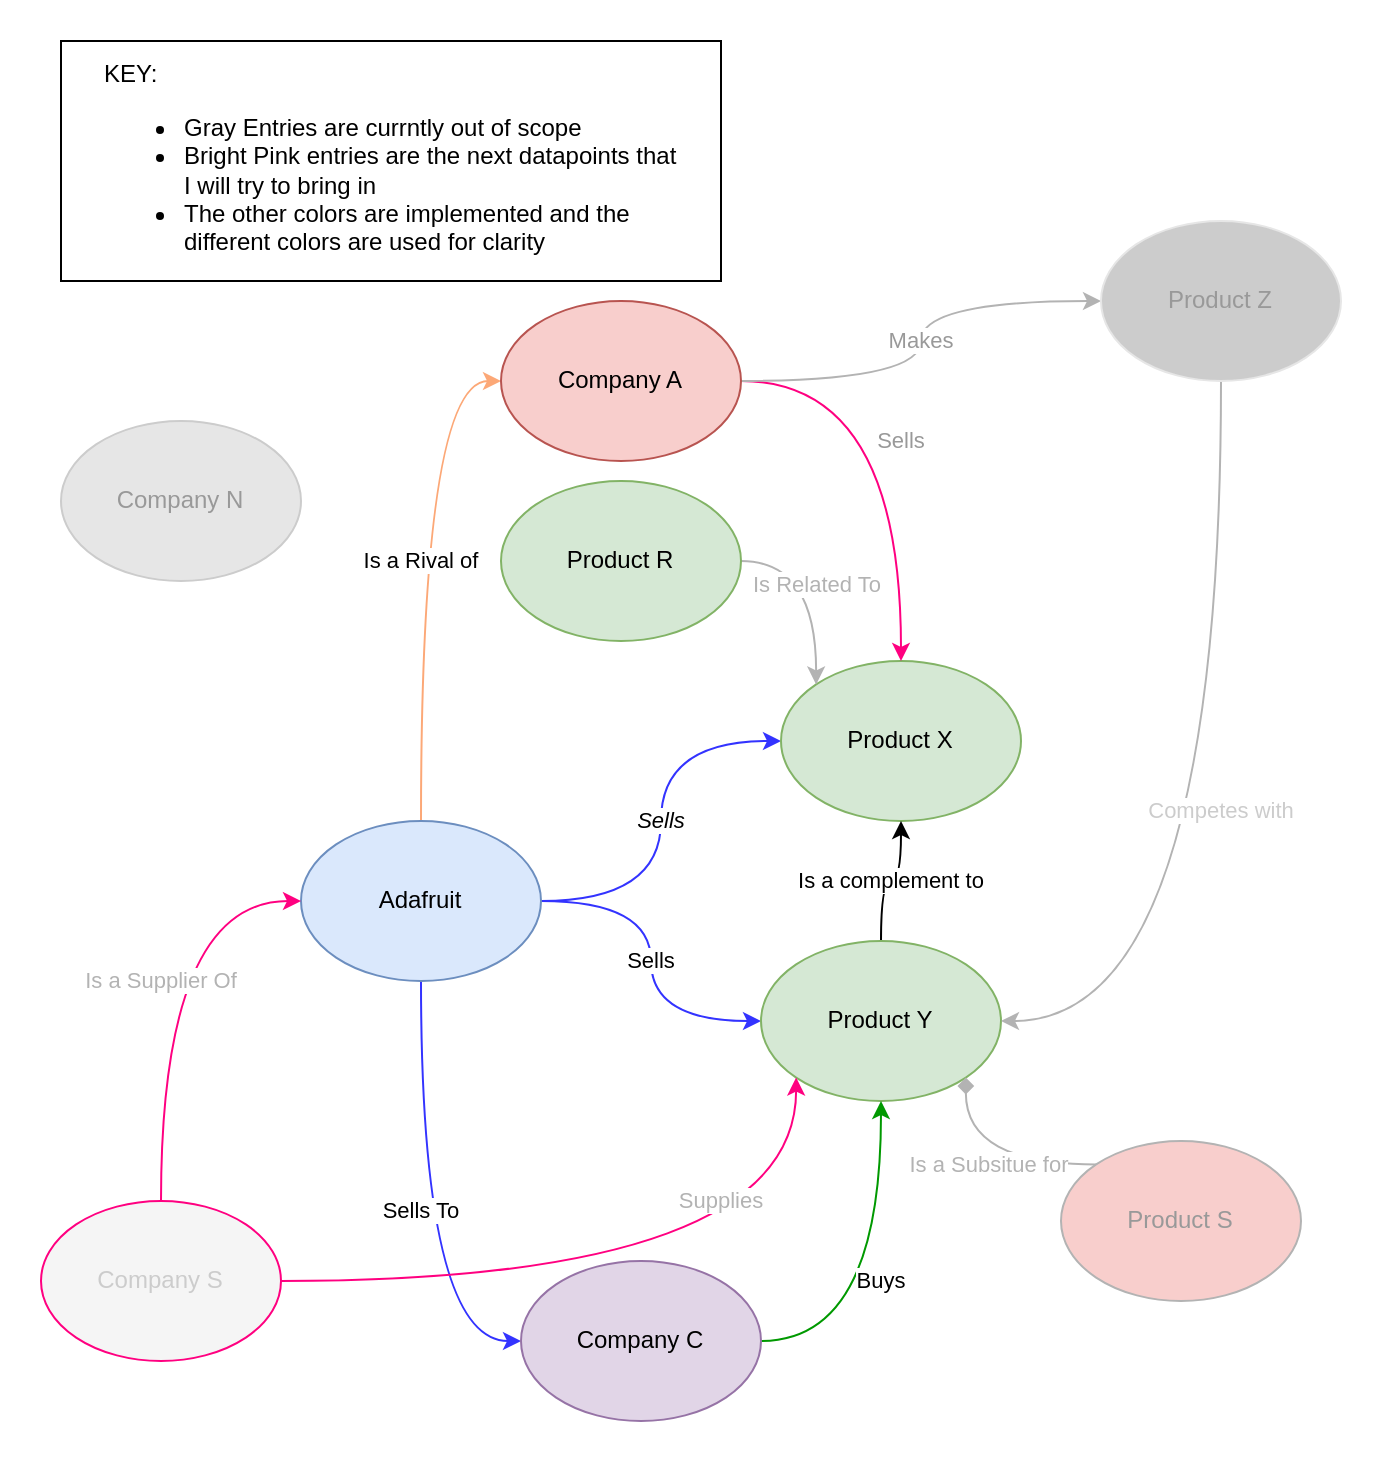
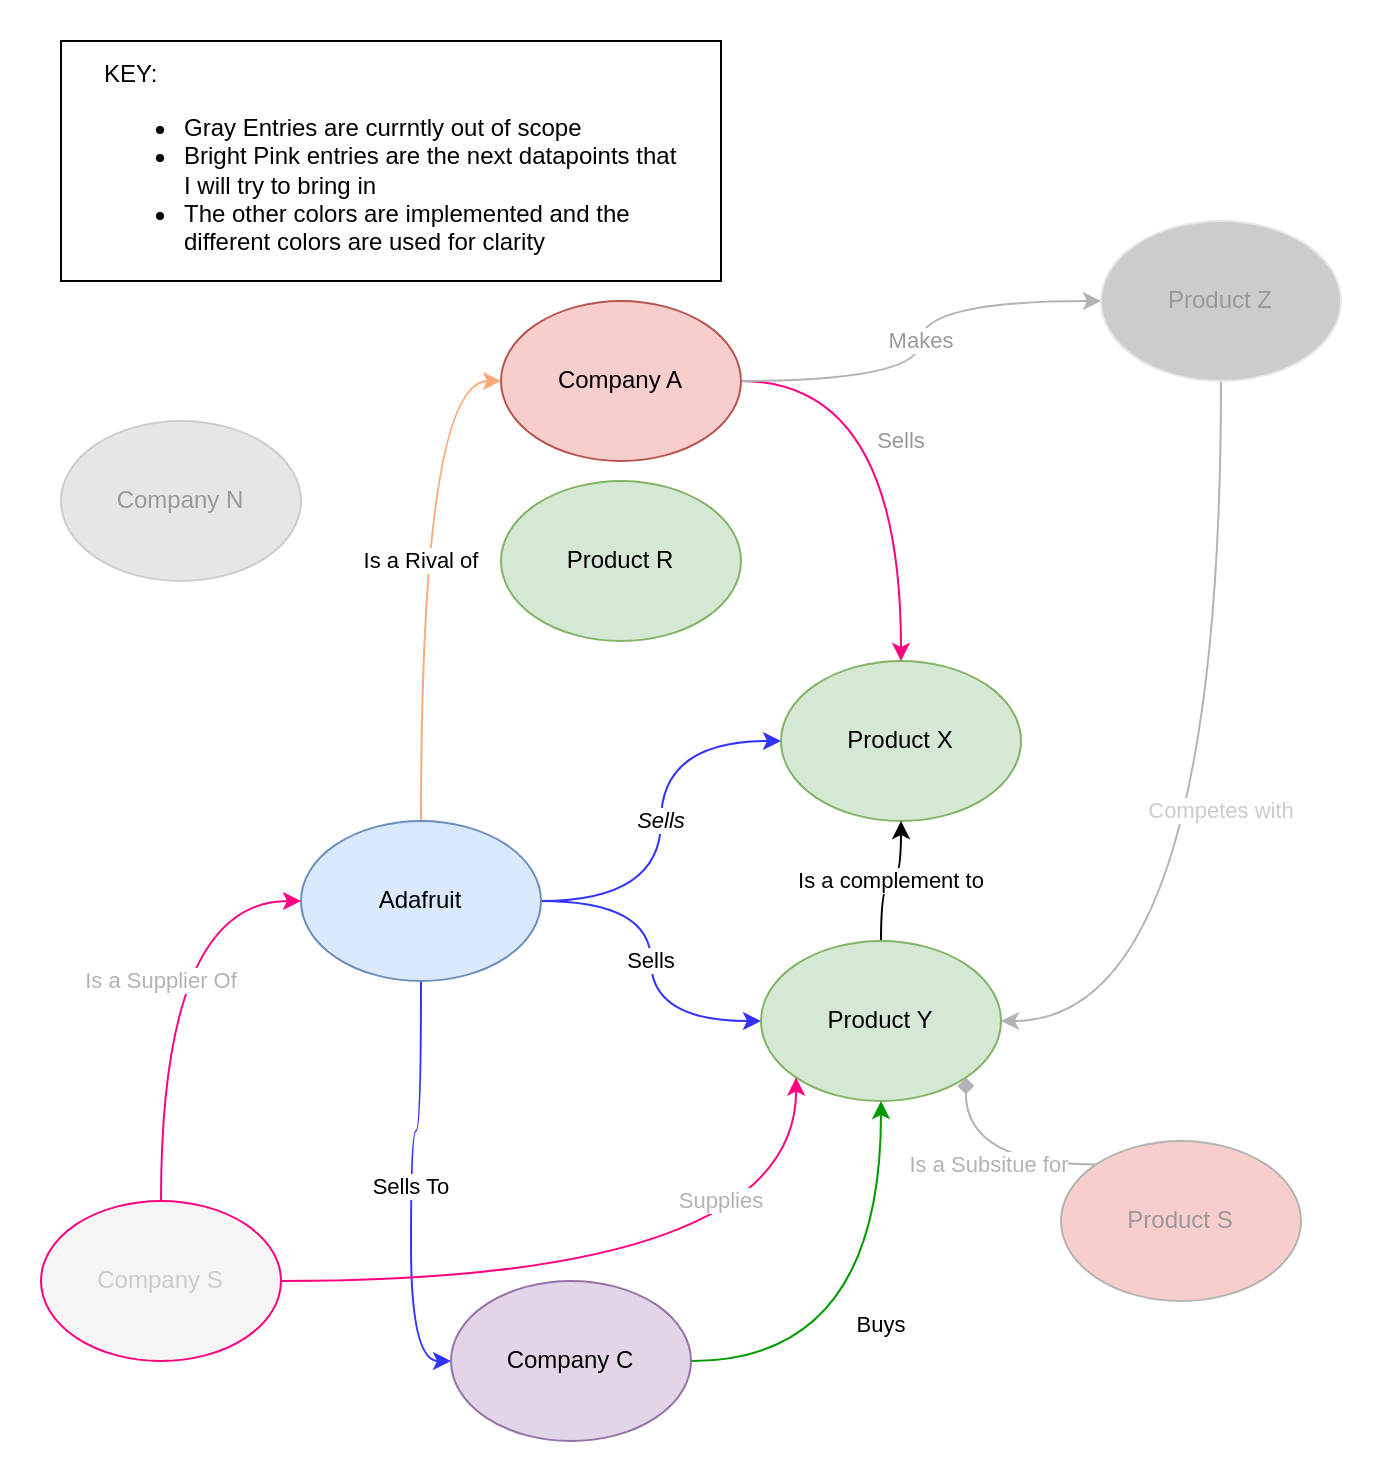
edge "Product R" -> "Product X": removed, label "Is Related To"
node "Company C": moved (641, 1341) -> (571, 1361)
